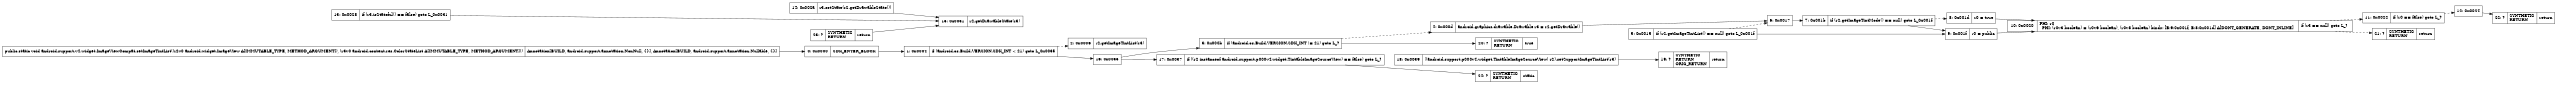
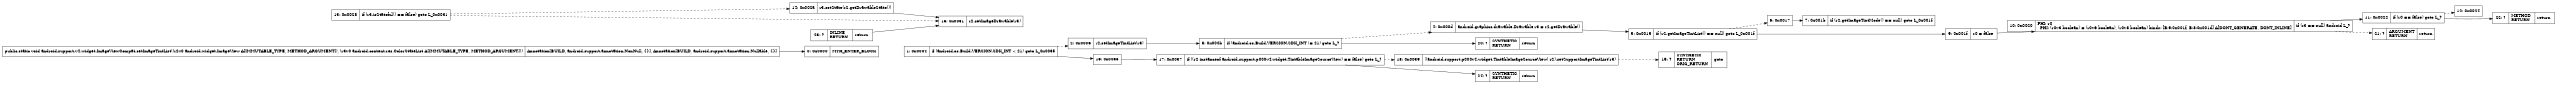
edge "13: 0x0028" -> "14: 0x002a": added
edge "12: 0x0024" -> "22: ?": now "11: 0x0022" -> "22: ?"
node "22: ?": text "SYNTHETIC" -> "METHOD"
edge "13: 0x0028" -> "15: 0x0031": style solid -> dashed
node "8: 0x001d": removed
edge "10: 0x0020" -> "11: 0x0022": style dashed -> solid
node "15: 0x0031": text "r2.getDrawableState(r3)" -> "r2.setImageDrawable(r3)"
edge "4: 0x000d" -> "6: 0x0017": now "4: 0x000d" -> "5: 0x0015"
node "10: 0x0020": text "if (r3 == null) goto L_?" -> "if (r3 == null) android L_?"
edge "7: 0x001b" -> "9: 0x001f": removed
node "21: ?": text "SYNTHETIC" -> "ARGUMENT"
node "23: ?": text "SYNTHETIC" -> "INLINE"
node "9: 0x001f": text "r0 = public" -> "r0 = false"
node "2: 0x0006": text "r2.getImageTintList(r3)" -> "r2.setImageTintList(r3)"
node "20: ?": text "true" -> "return"
node "0: 0x0000": text "SDK_ENTER_BLOCK" -> "MTH_ENTER_BLOCK"
edge "0: 0x0000" -> "1: 0x0004": removed
edge "16: 0x0035" -> "3: 0x000b": now "2: 0x0006" -> "3: 0x000b"
edge "17: 0x0037" -> "18: 0x0039": added
edge "18: 0x0039" -> "19: ?": style solid -> dashed
node "19: ?": text "return" -> "goto"
node "24: ?": text "static" -> "return"
